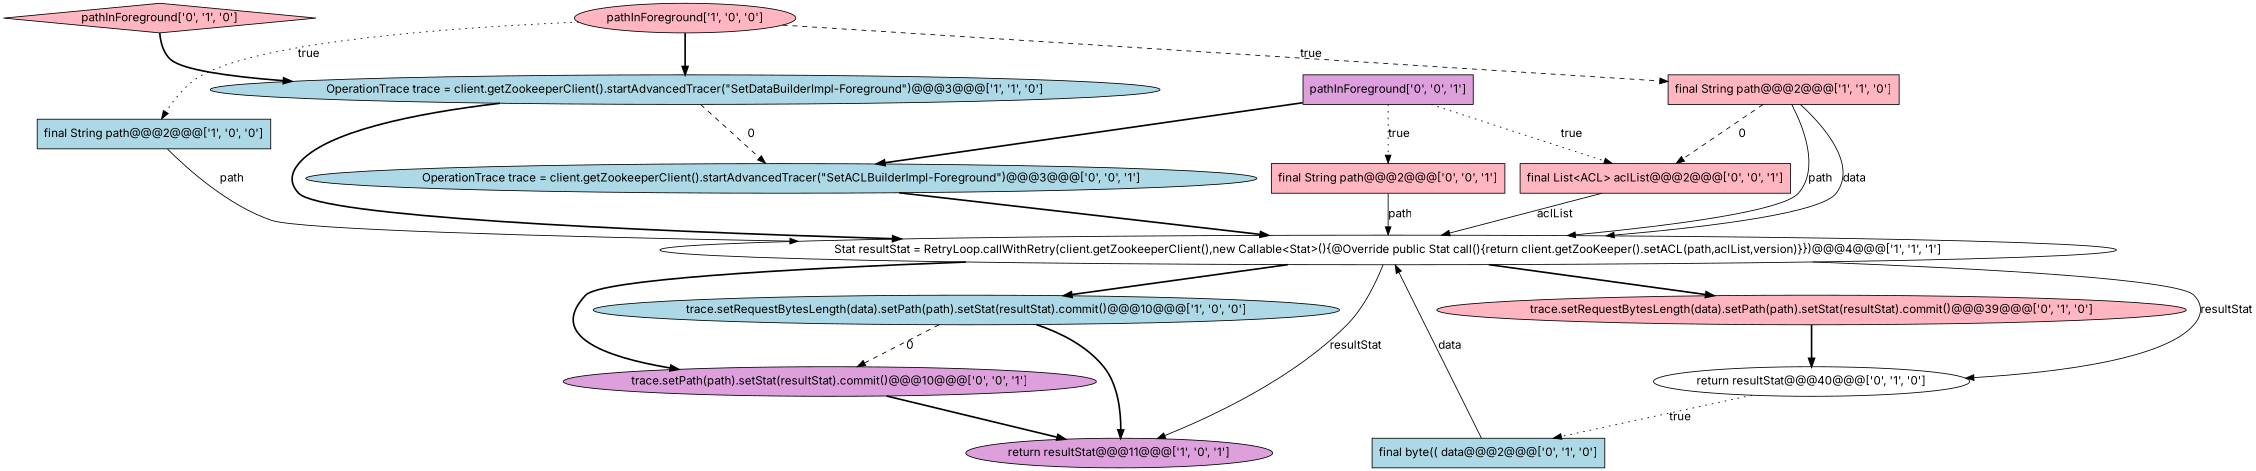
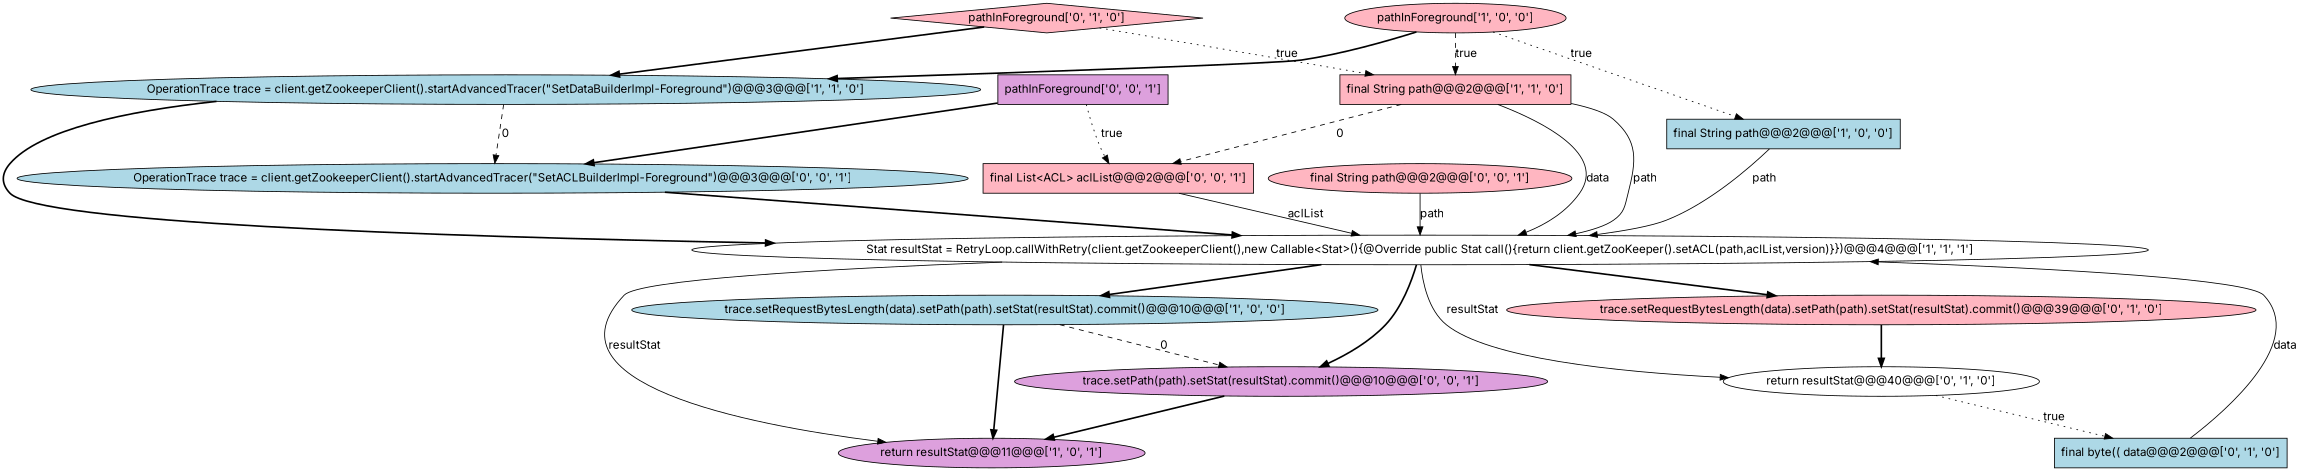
edge "pathInForeground['0', '1', '0']" -> "final String path@@@2@@@['1', '1', '0']": added, label "true"
edge "pathInForeground['0', '0', '1']" -> "final String path@@@2@@@['0', '0', '1']": removed, label "true"
node "final String path@@@2@@@['0', '0', '1']": shape box -> ellipse
